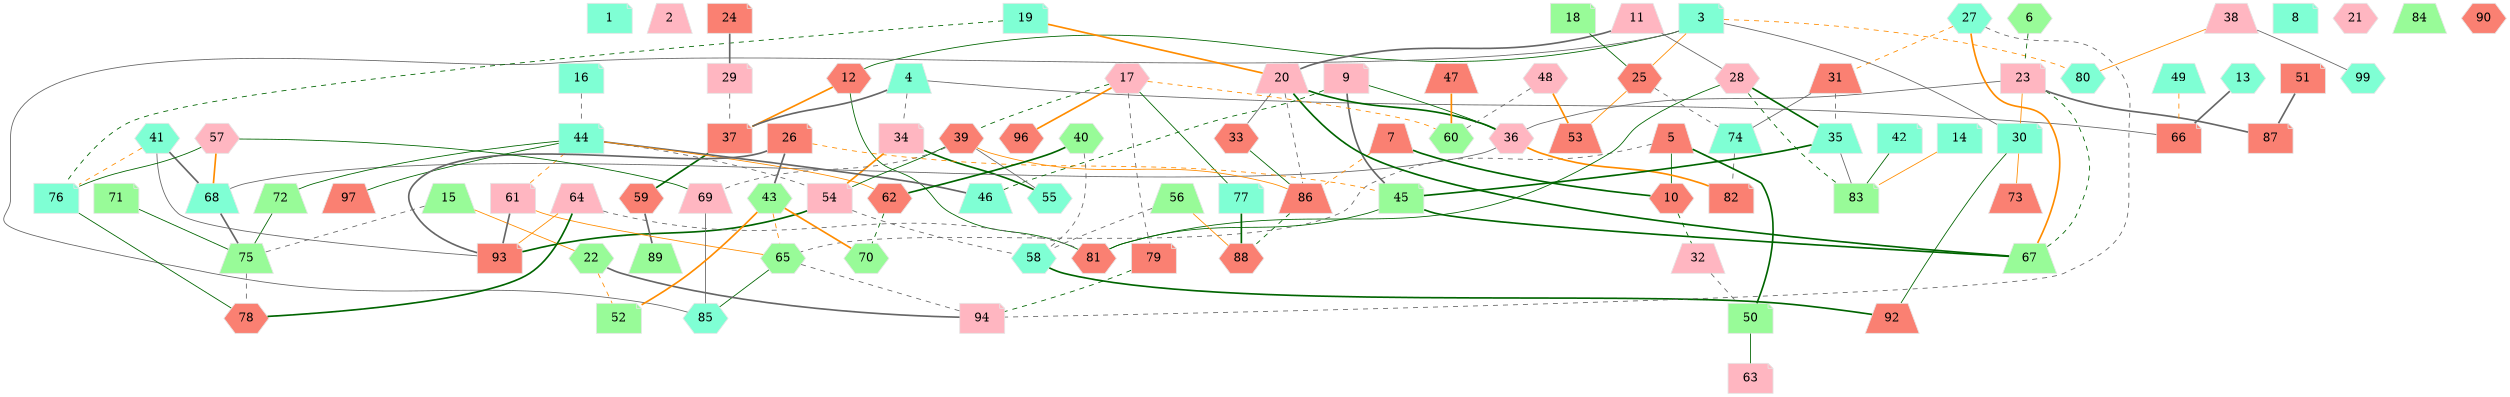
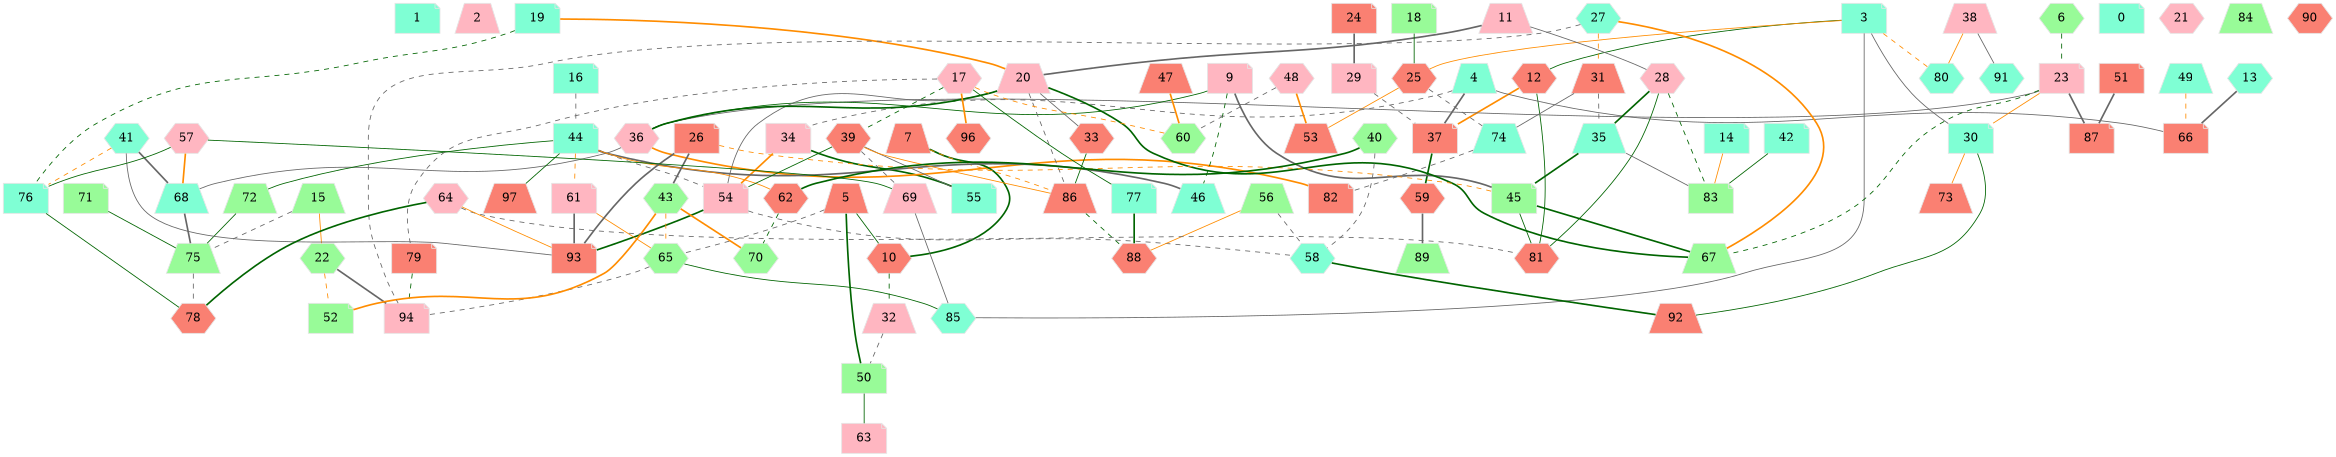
node "8": label "8" -> "0"
node "99": label "99" -> "91"
edge "20" -- "54": added
node "64": shape trapezium -> hexagon
node "55": shape hexagon -> note
